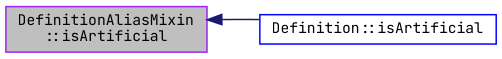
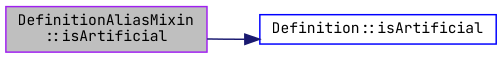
edge "Definition::isArtificial" -> "DefinitionAliasMixin ::isArtificial": reversed
